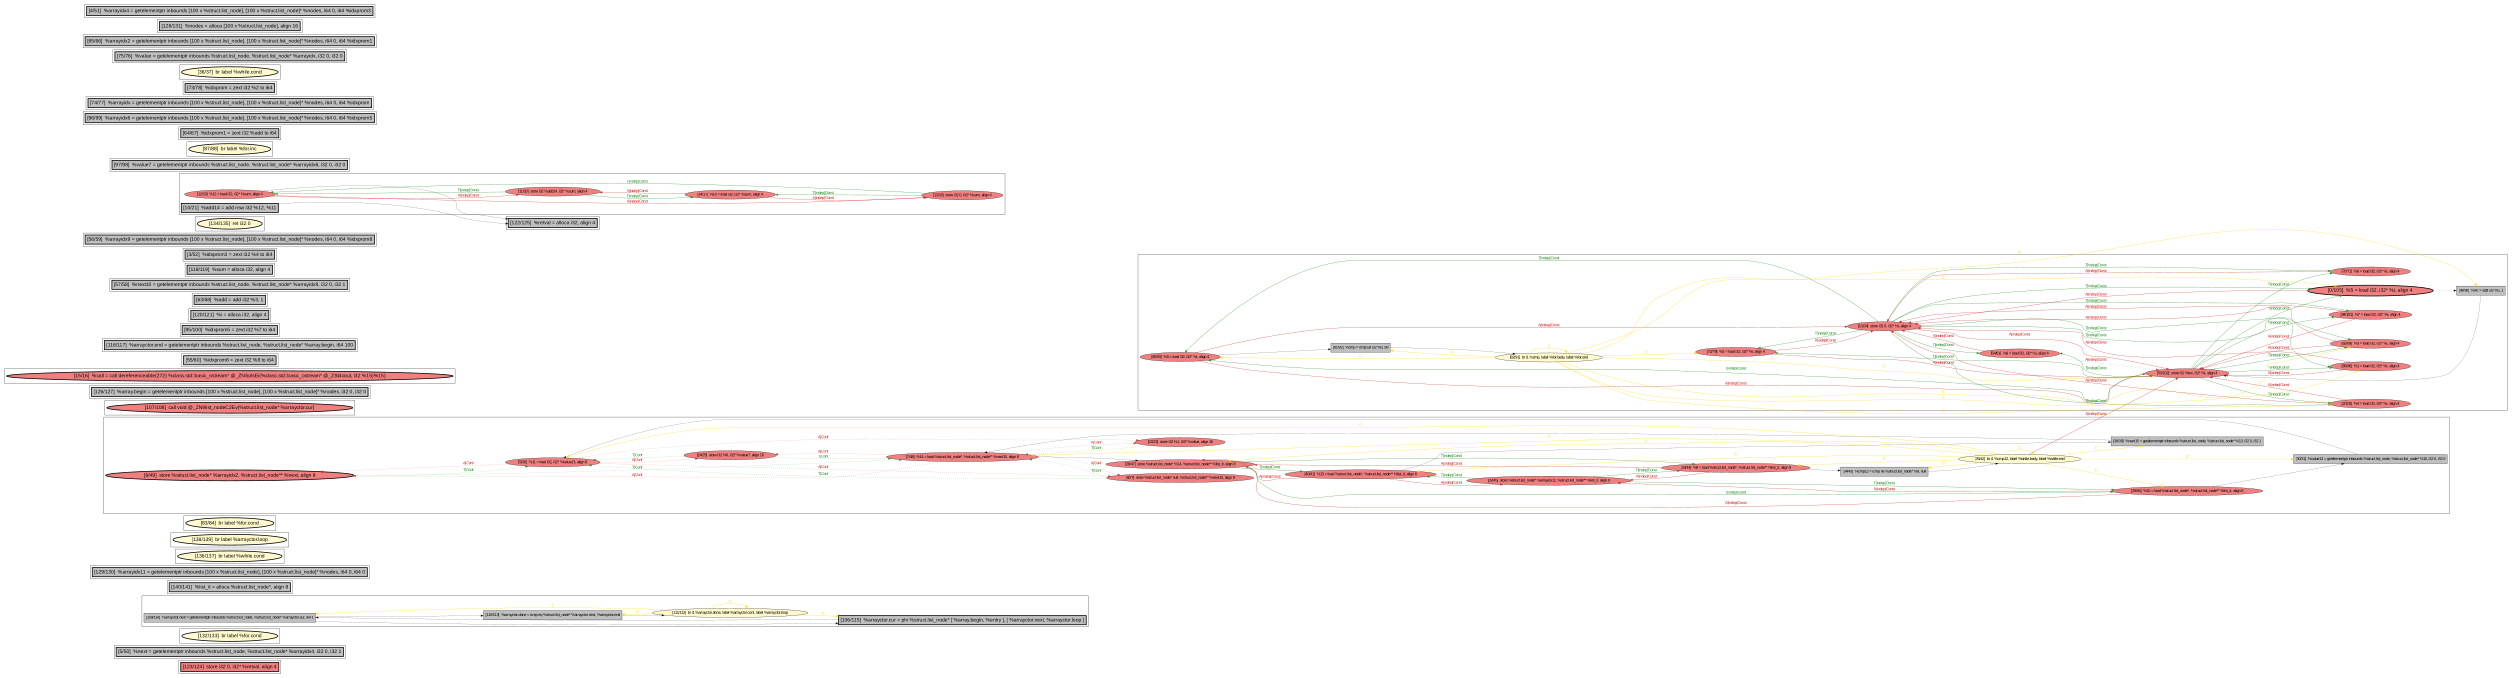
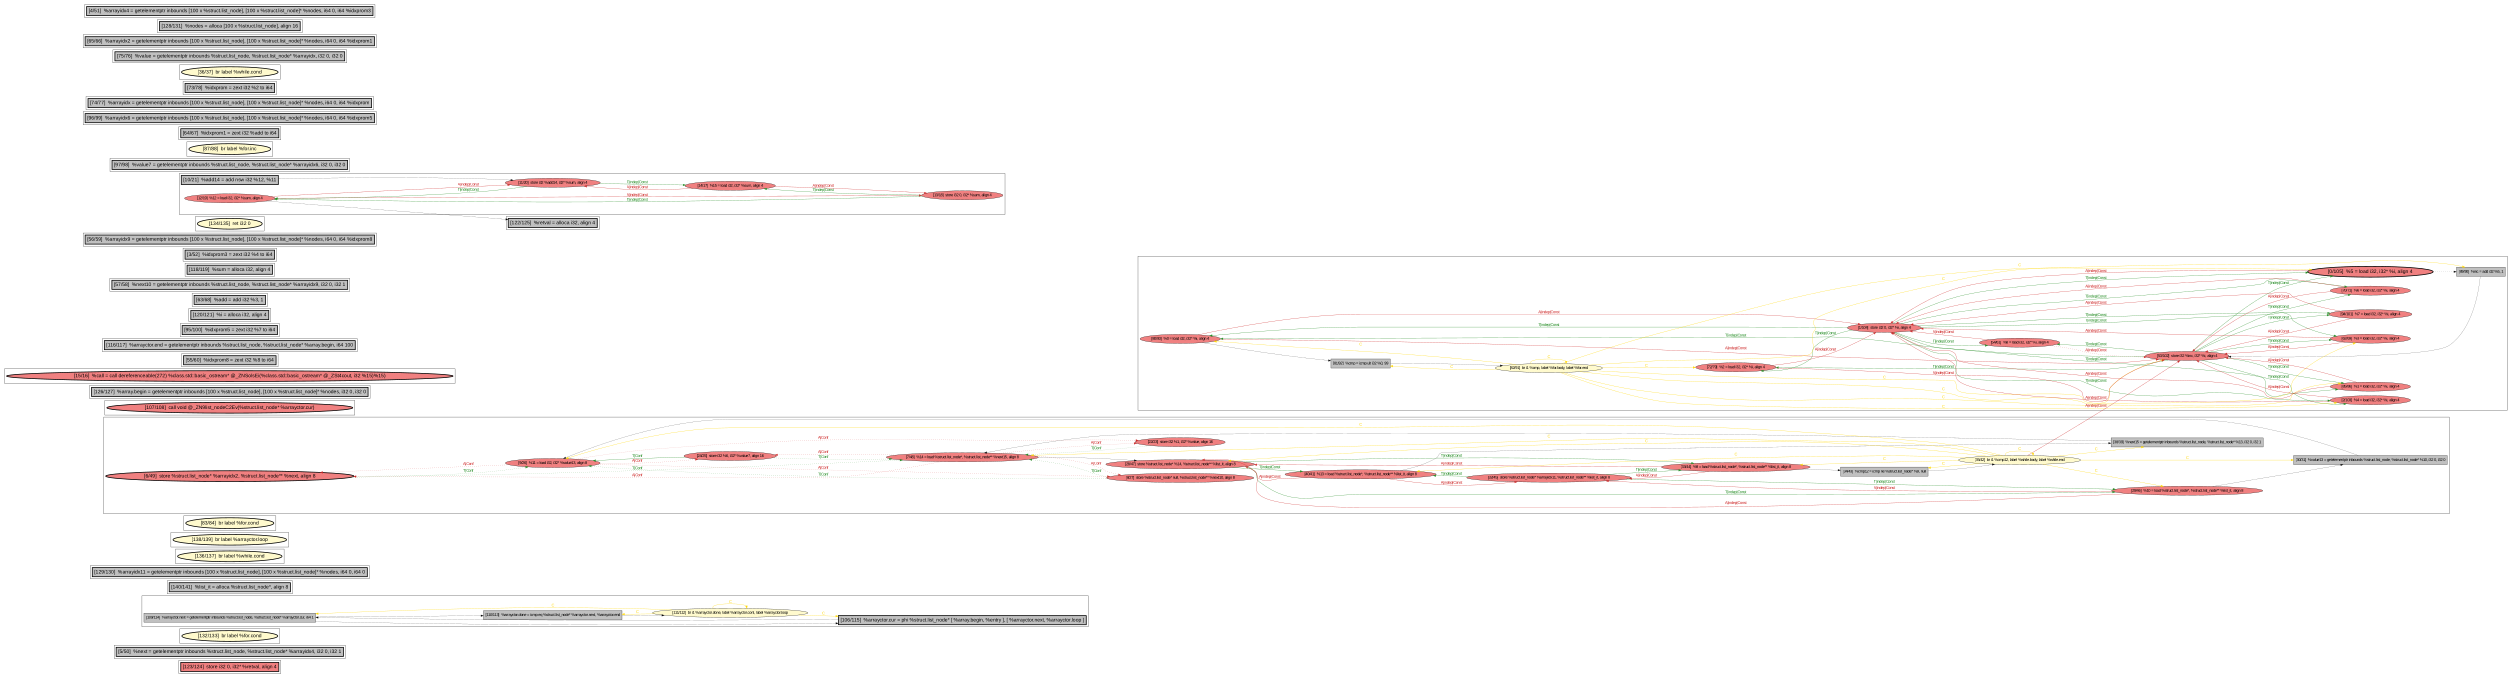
edge "[10/21]  %add14 = add nsw i32 %12, %11" -> "[122/125]  %retval = alloca i32, align 4": now "[10/21]  %add14 = add nsw i32 %12, %11" -> "[11/20]  store i32 %add14, i32* %sum, align 4"
edge "[1/104]  store i32 0, i32* %i, align 4" -> "[53/102]  store i32 %inc, i32* %i, align 4": now "[70/71]  %6 = load i32, i32* %i, align 4" -> "[53/102]  store i32 %inc, i32* %i, align 4"
edge "[24/25]  store i32 %6, i32* %value7, align 16" -> "[9/26]  %11 = load i32, i32* %value13, align 8": style dotted -> solid
